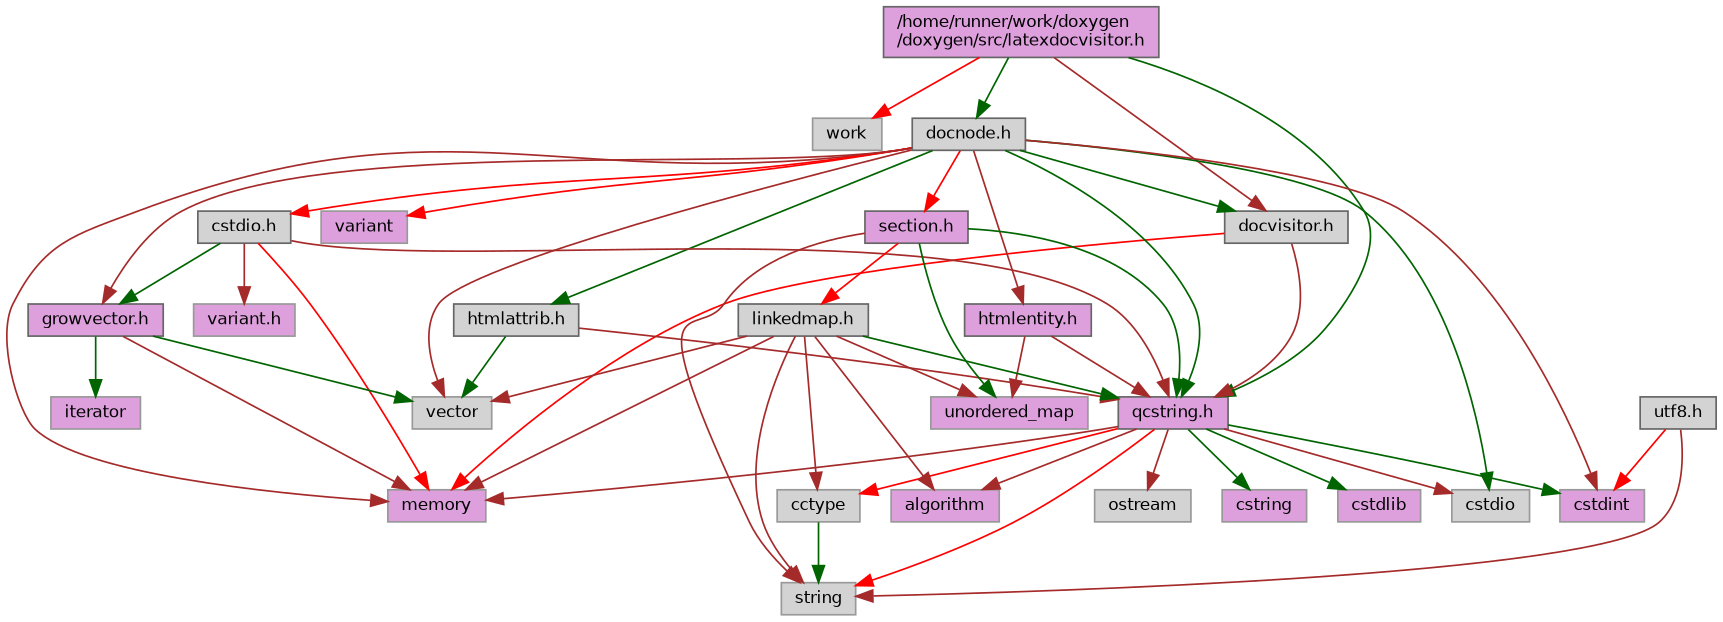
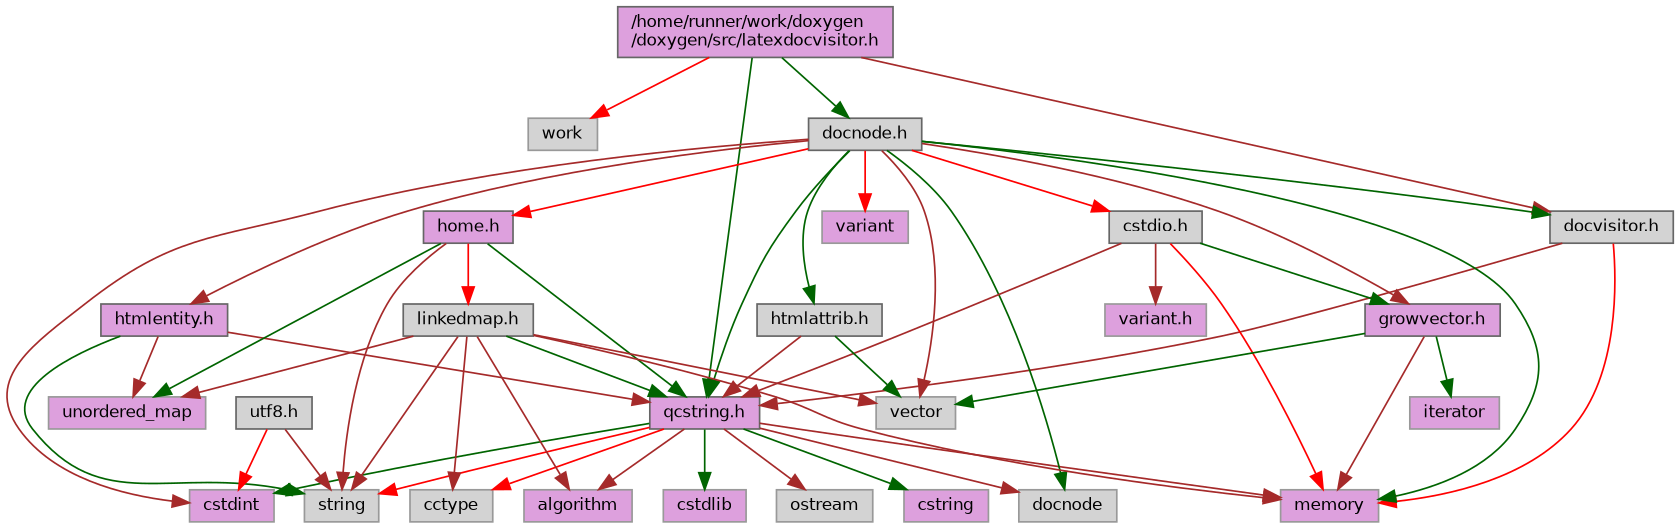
edge "docnode.h" -> "memory": color brown -> darkgreen
node "section.h": label "section.h" -> "home.h"
node "cstdio": label "cstdio" -> "docnode"
edge "cctype" -> "string": now "htmlentity.h" -> "string"
